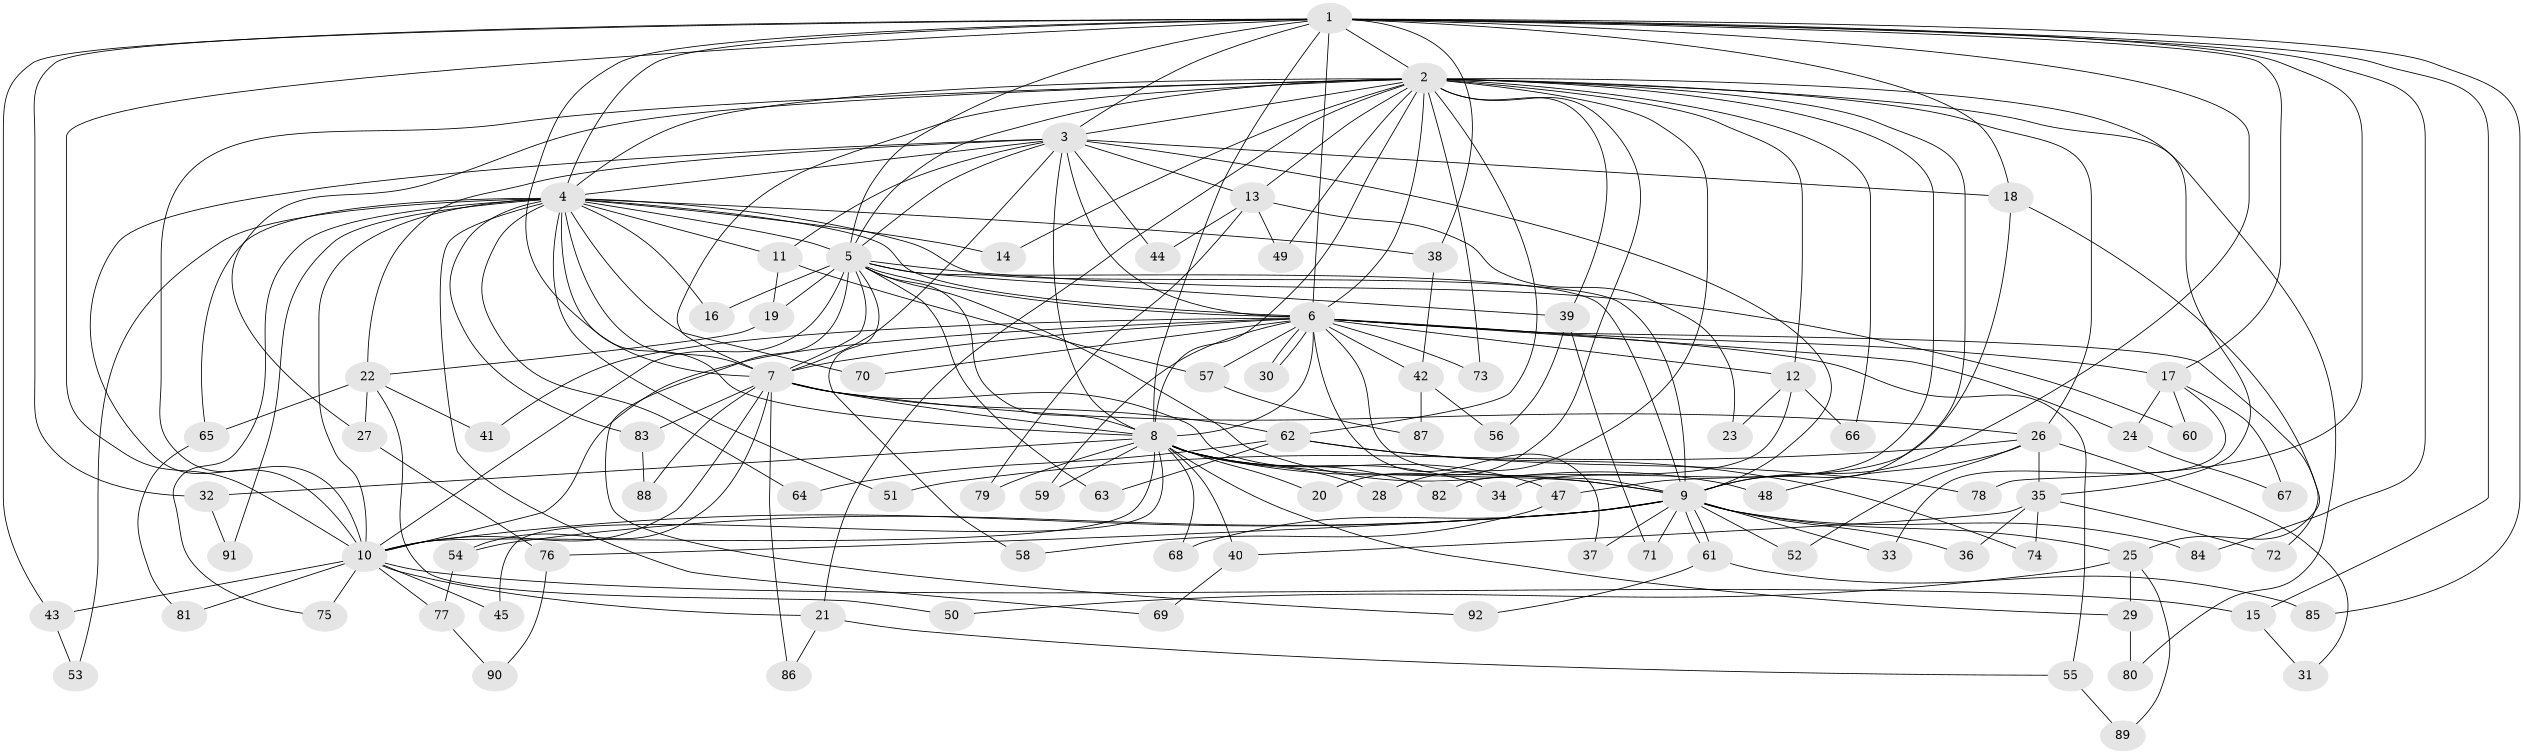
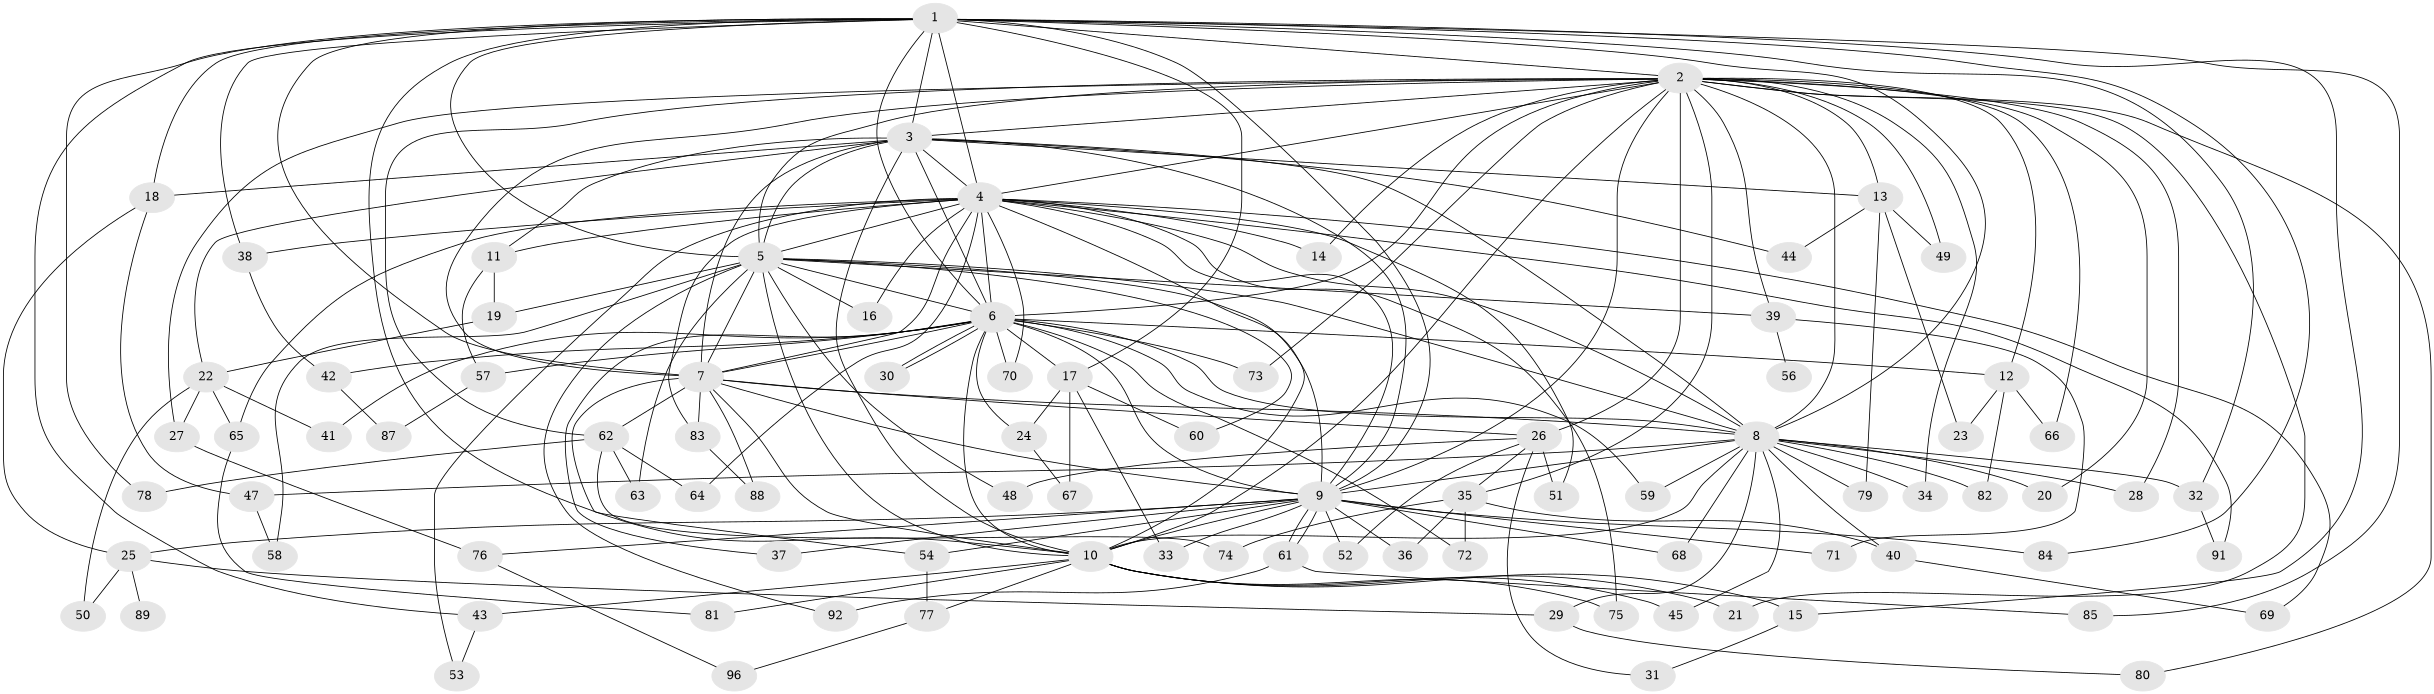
edge "42" -- "56": removed
node "90": label "90" -> "96"
node "86": removed
node "55": removed
